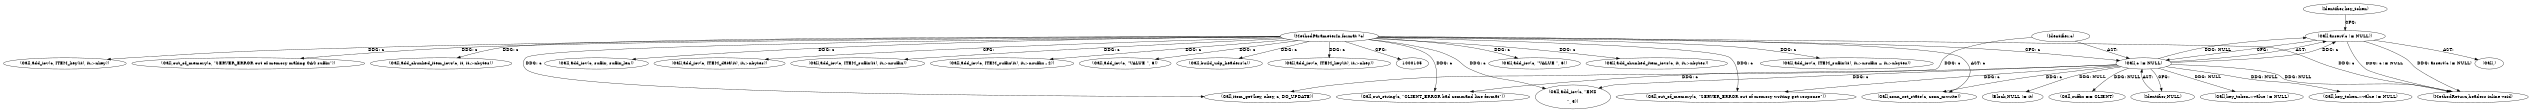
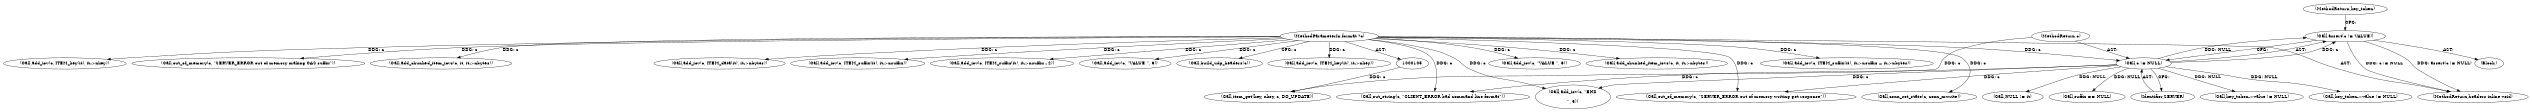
node "(Identifier,key_token)": label "(Identifier,key_token)" -> "(MethodReturn,key_token)"
node "(Identifier,c)": label "(Identifier,c)" -> "(MethodReturn,c)"
node "(Call,assert(c != NULL))": label "(Call,assert(c != NULL))" -> "(Call,assert(c != VALUE))"
edge "(MethodParameterIn,format *c)" -> "(Call,add_iov(c, ITEM_data(it), it->nbytes))": label "CFG: " -> "DDG: c"
edge "(MethodParameterIn,format *c)" -> "(Call,build_udp_headers(c))": label "DDG: c" -> "CFG: c"
edge "(MethodParameterIn,format *c)" -> "1000105": label "CFG: " -> "AST: "
edge "(MethodParameterIn,format *c)" -> "(Call,c != NULL)": label "CFG: c" -> "DDG: c"
edge "(MethodParameterIn,format *c)" -> "(Call,item_get(key, nkey, c, DO_UPDATE))": now "1000105" -> "(Call,item_get(key, nkey, c, DO_UPDATE))"
node "(Call,add_iov(c, suffix, suffix_len))": removed
edge "(MethodParameterIn,format *c)" -> "(Call,conn_set_state(c, conn_mwrite))": label "AST: c" -> "DDG: c"
edge "(MethodParameterIn,format *c)" -> "(MethodReturn,headers inline void)": label "DDG: c" -> "AST: "
node "(Call,)": label "(Call,)" -> "(Block,)"
edge "(Call,c != NULL)" -> "(Call,conn_set_state(c, conn_mwrite))": removed, label "DDG: c"
edge "(Call,c != NULL)" -> "(MethodReturn,headers inline void)": removed, label "DDG: NULL"
node "(Block,NULL != it)": label "(Block,NULL != it)" -> "(Call,NULL != it)"
node "(Call,suffix == CLIENT)": label "(Call,suffix == CLIENT)" -> "(Call,suffix == NULL)"
node "(Identifier,NULL)": label "(Identifier,NULL)" -> "(Identifier,SERVER)"
